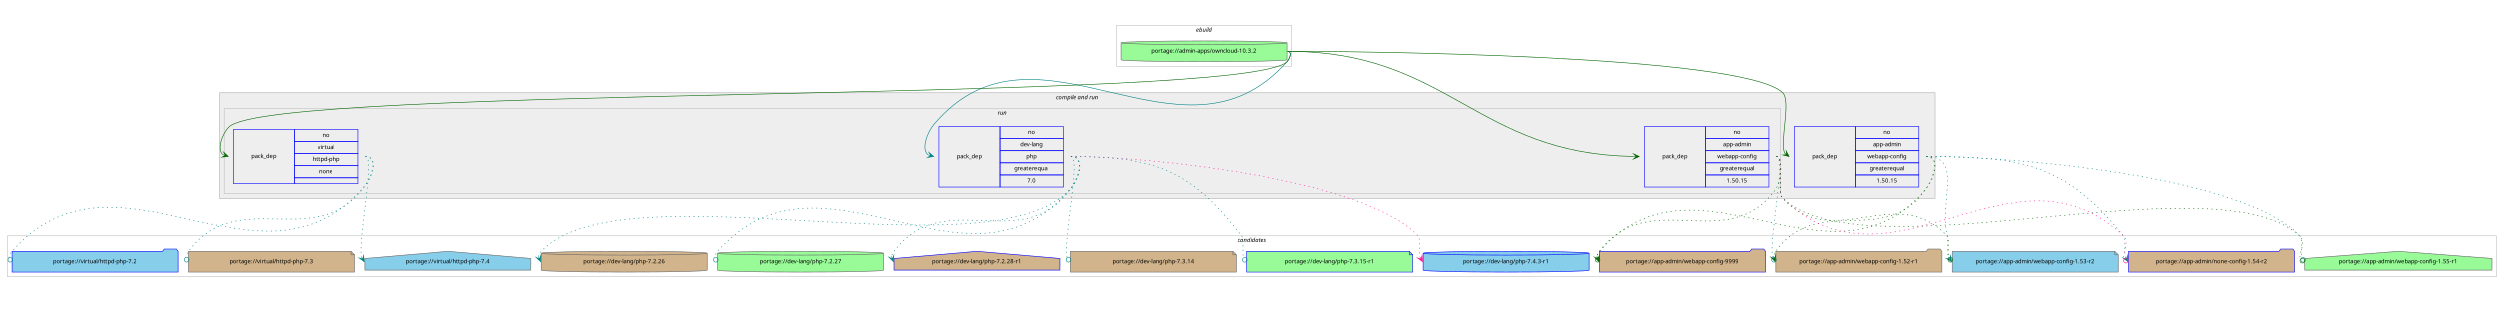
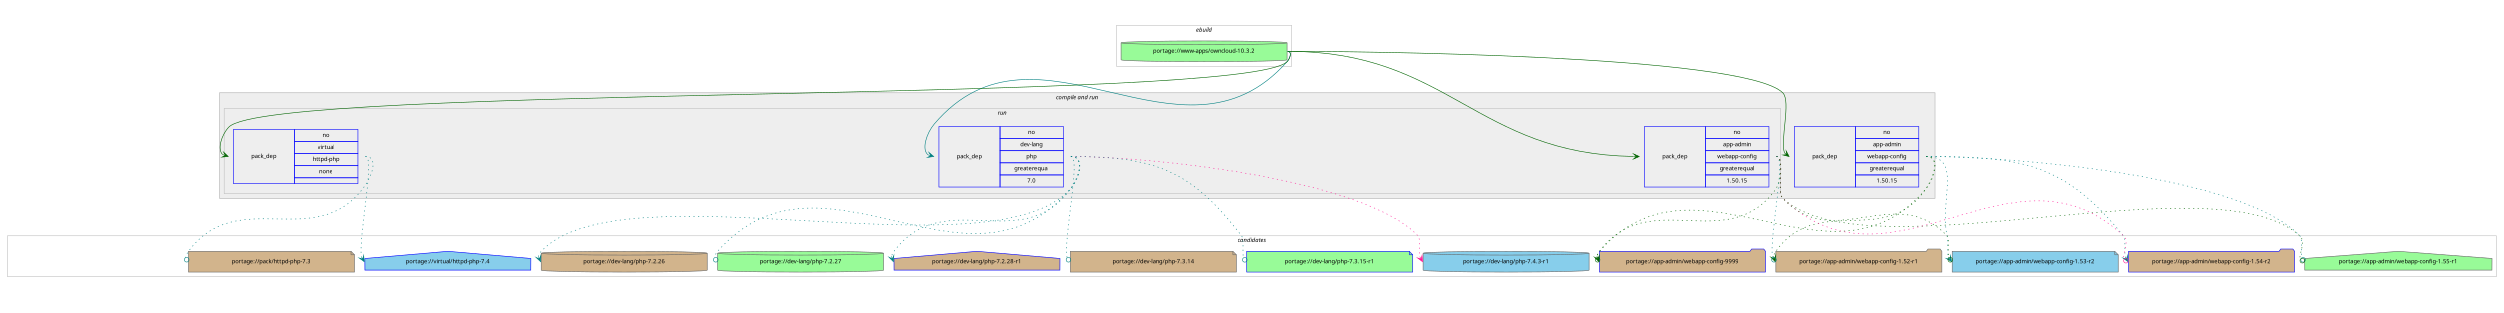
node "portage://admin-apps/owncloud-10.3.2": label "portage://admin-apps/owncloud-10.3.2" -> "portage://www-apps/owncloud-10.3.2"
node "portage://virtual/httpd-php-7.2": removed
node "portage://virtual/httpd-php-7.3": label "portage://virtual/httpd-php-7.3" -> "portage://pack/httpd-php-7.3"
node "portage://virtual/httpd-php-7.4": color gray40 -> blue
node "portage://dev-lang/php-7.4.3-r1": color blue -> gray40
node "portage://app-admin/none-config-1.54-r2": label "portage://app-admin/none-config-1.54-r2" -> "portage://app-admin/webapp-config-1.54-r2"
